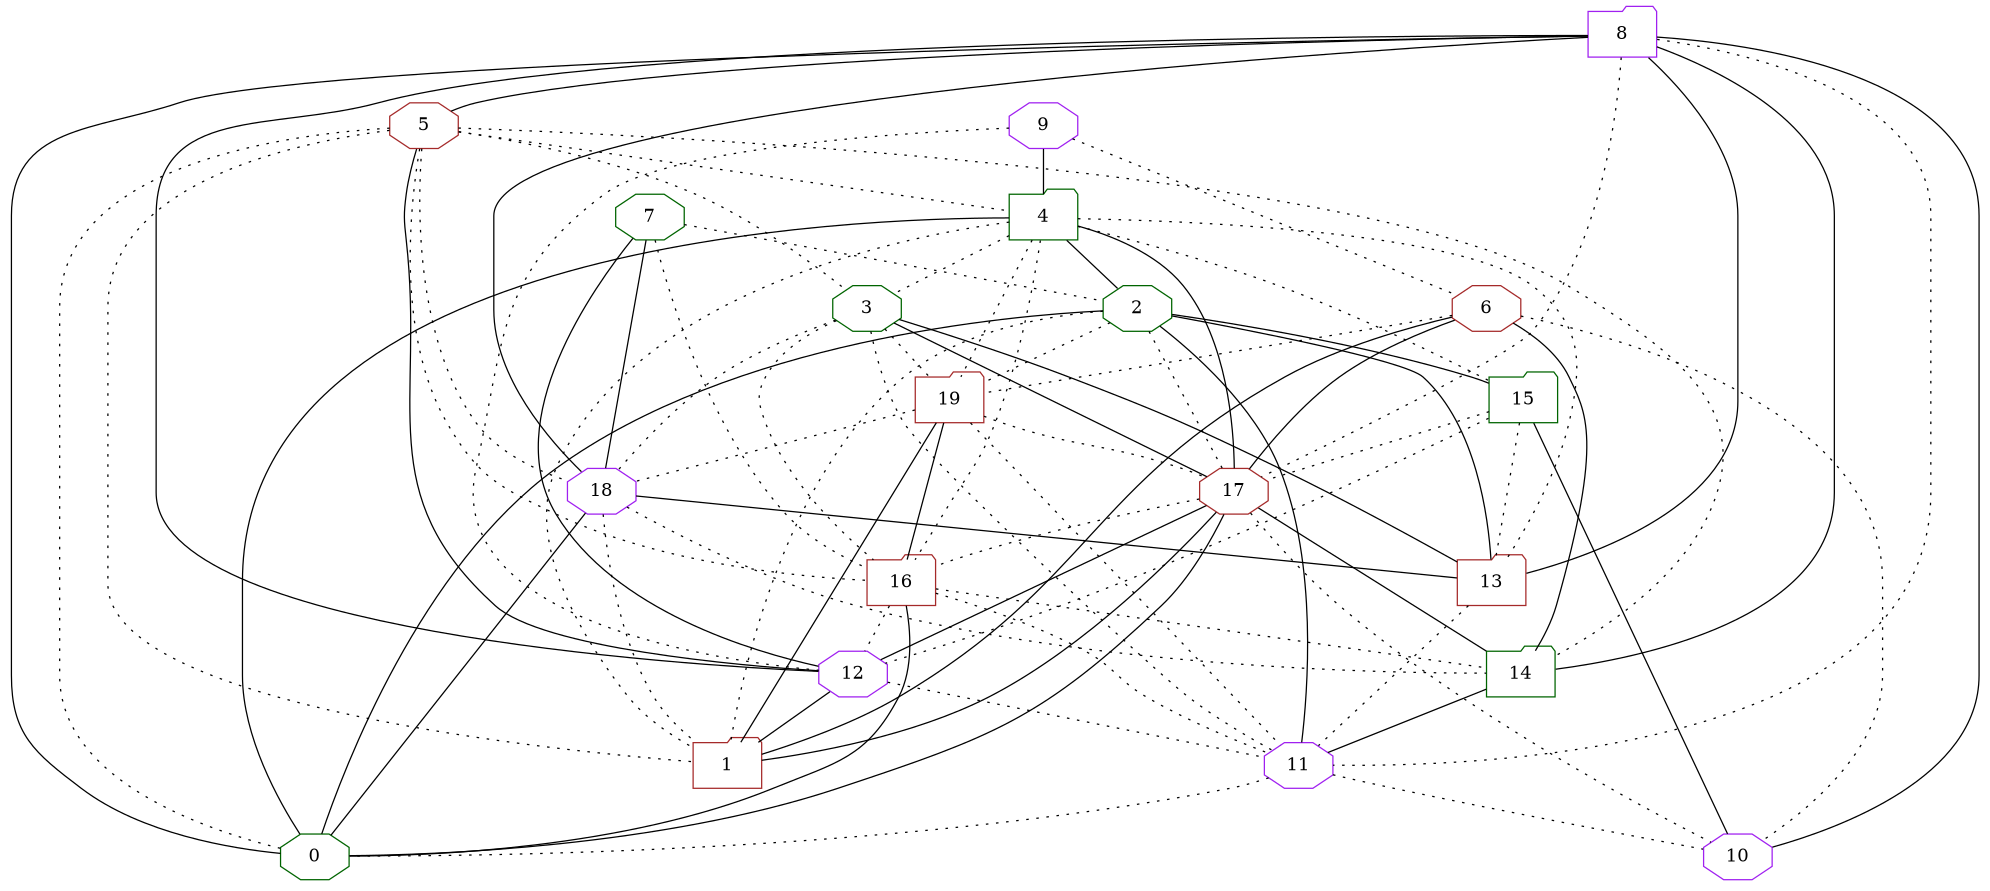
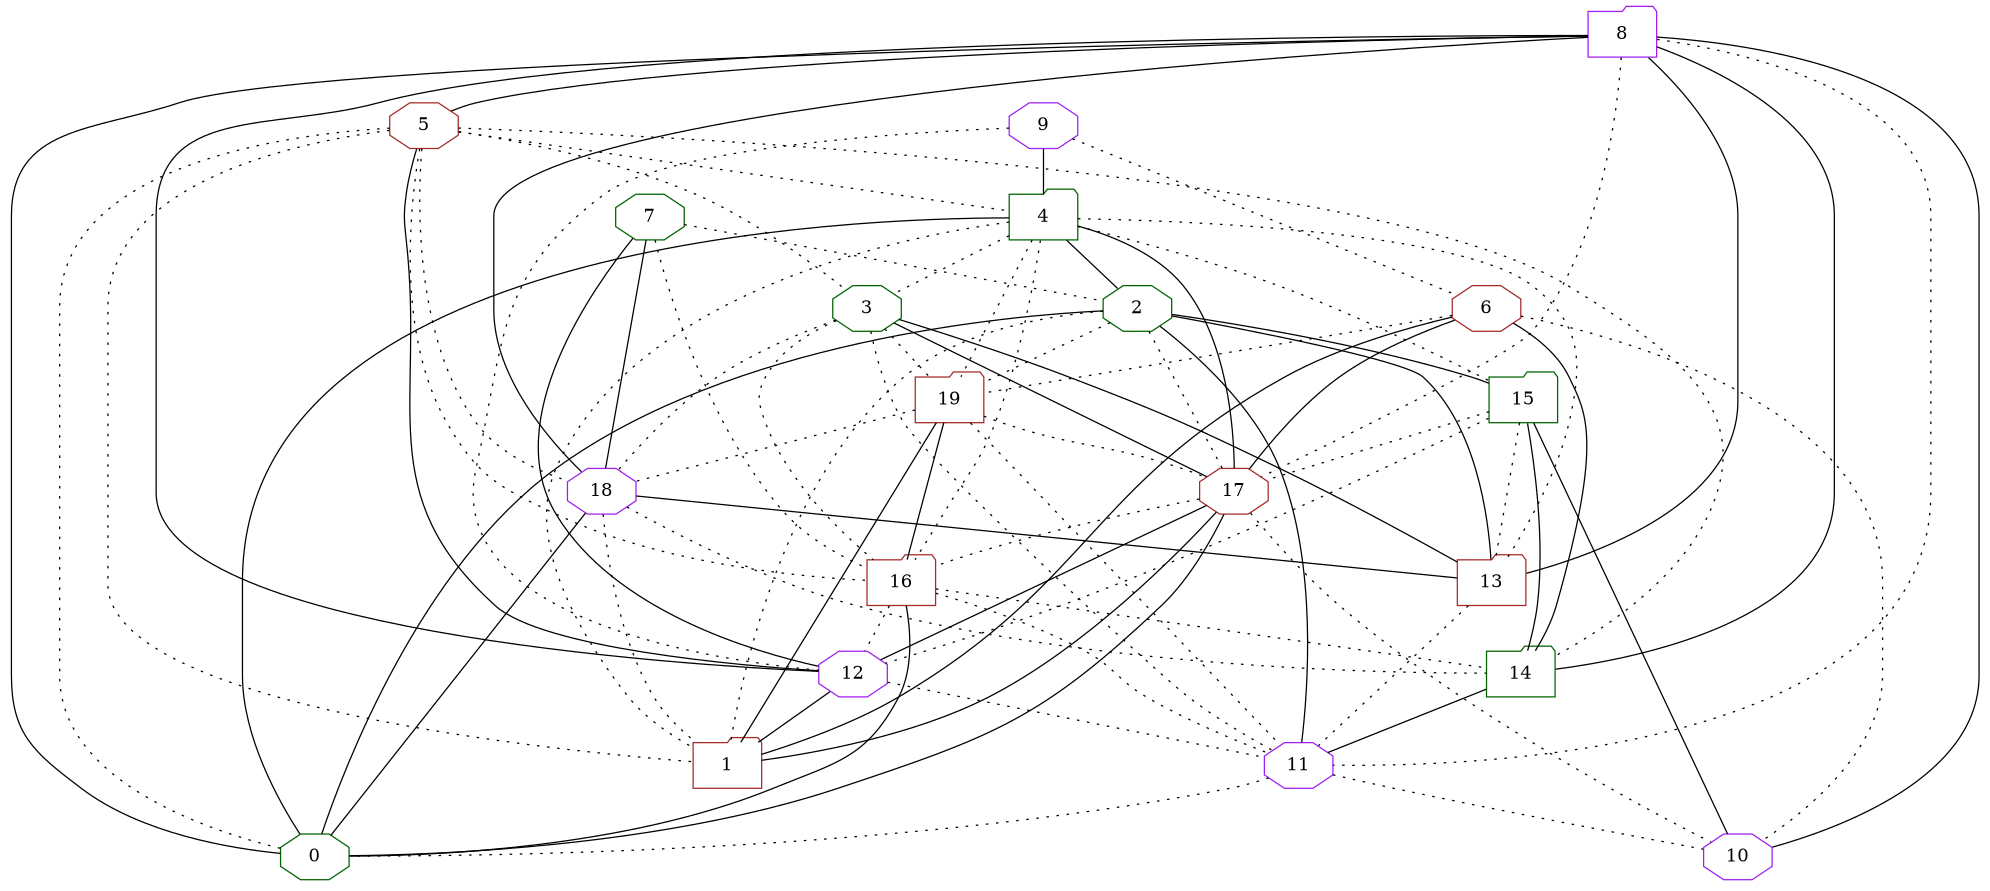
edge "17" -- "14": now "15" -- "14"
